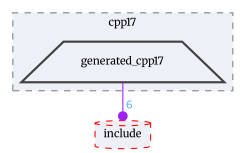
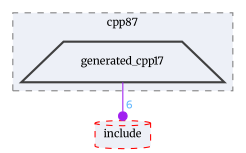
cluster "cpp17": label "cpp17" -> "cpp87"
